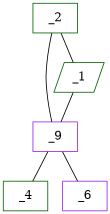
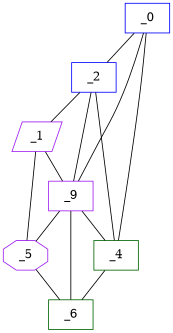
node "_2": color darkgreen -> blue
node "_0": added
node "_1": color darkgreen -> purple
edge "_2" -- "_4": added
node "_6": color purple -> darkgreen
node "_5": added
edge "_4" -- "_6": added
